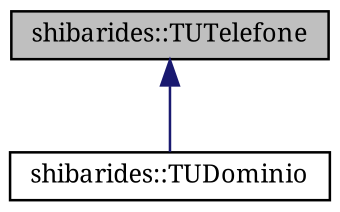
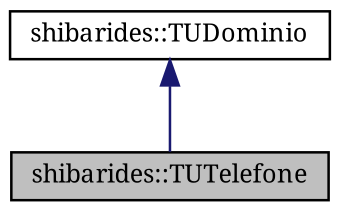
edge "shibarides::TUDominio" -> "shibarides::TUTelefone": reversed
